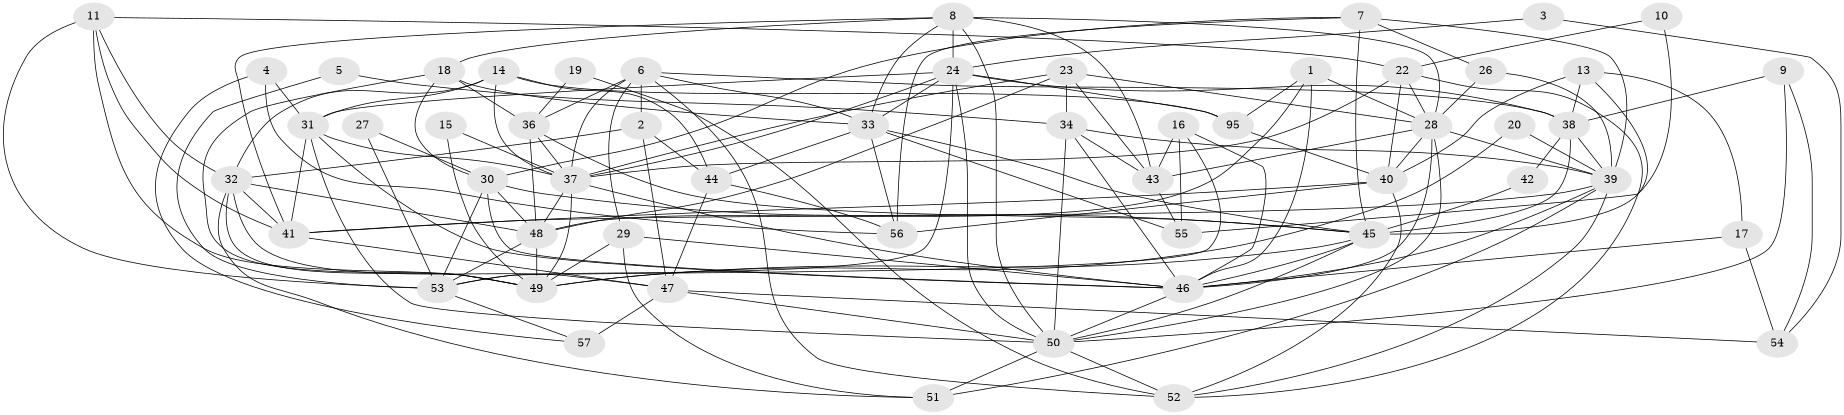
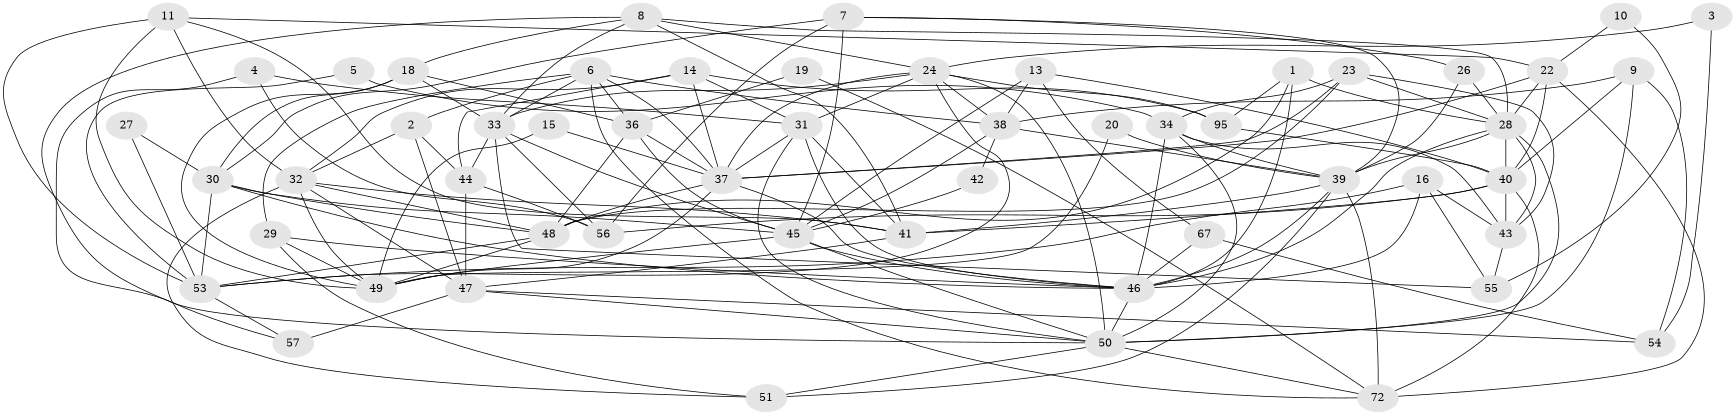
edge "8" -- "43": now "40" -- "43"
edge "9" -- "40": added
node "17": label "17" -> "67"
node "52": label "52" -> "72"
